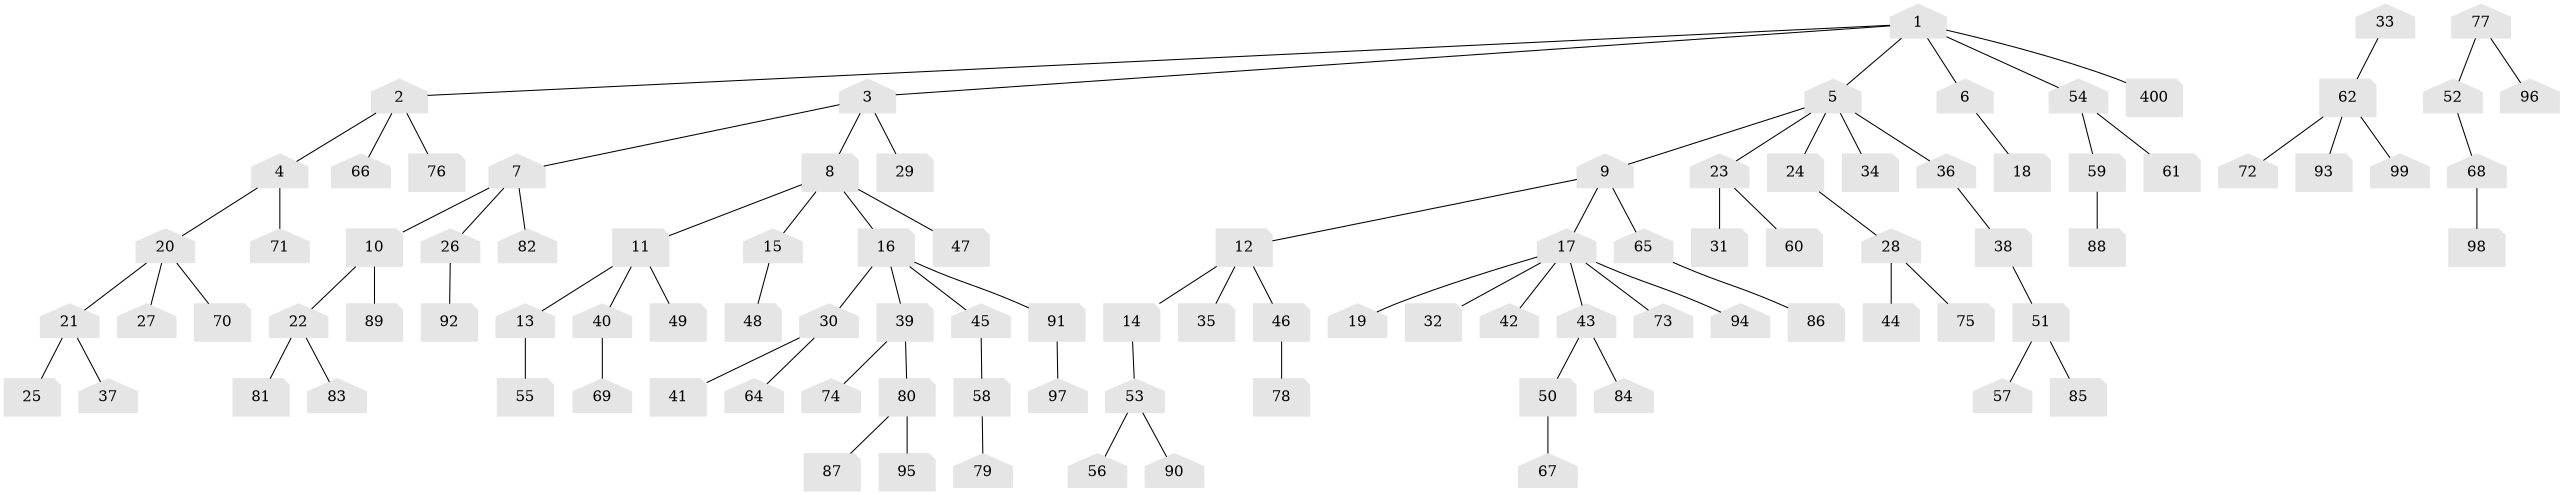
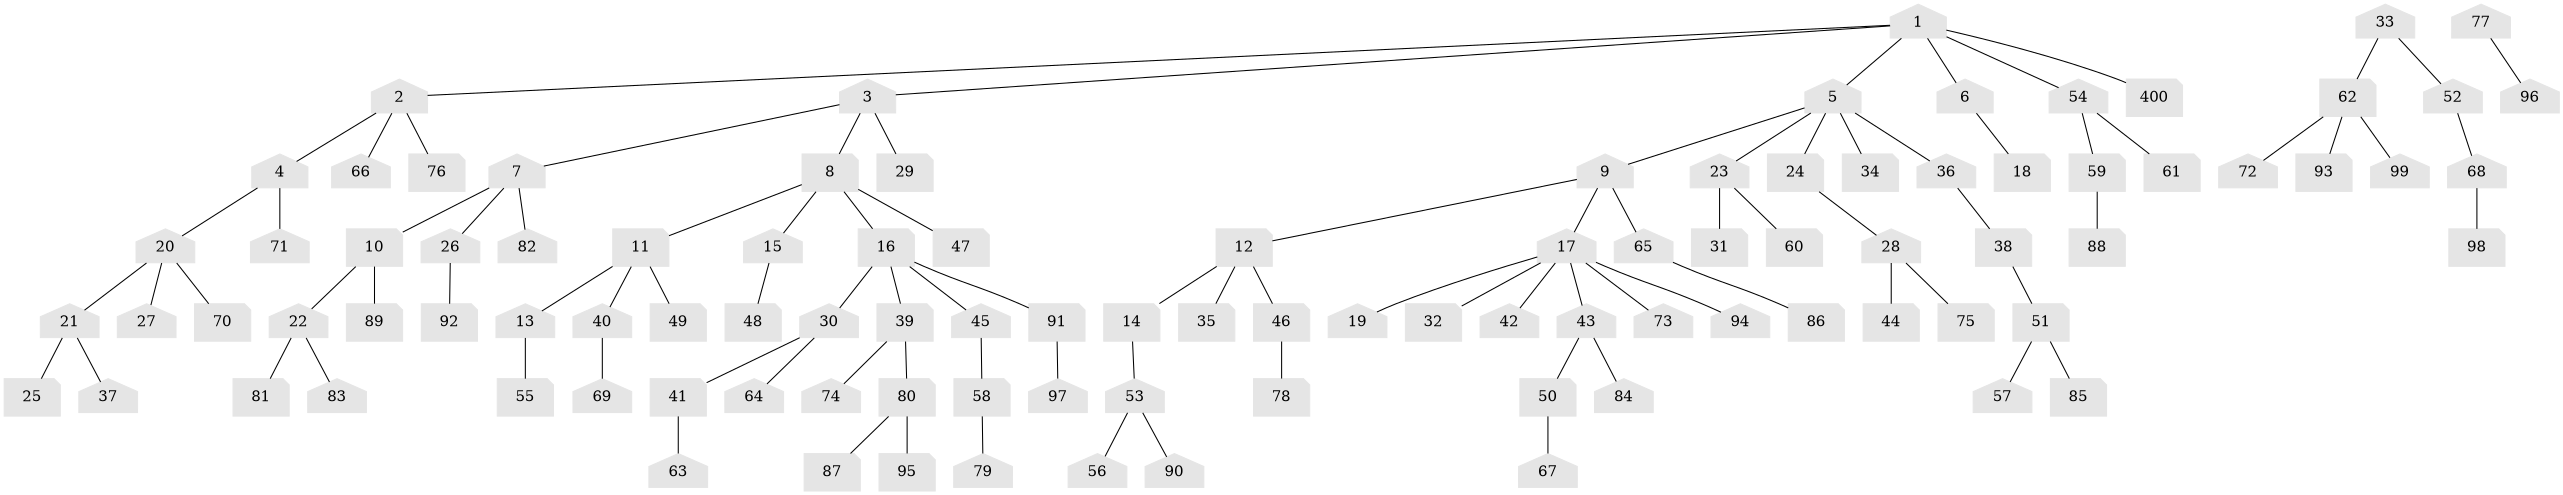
edge "77" -- "52": now "33" -- "52"
node "63": added
